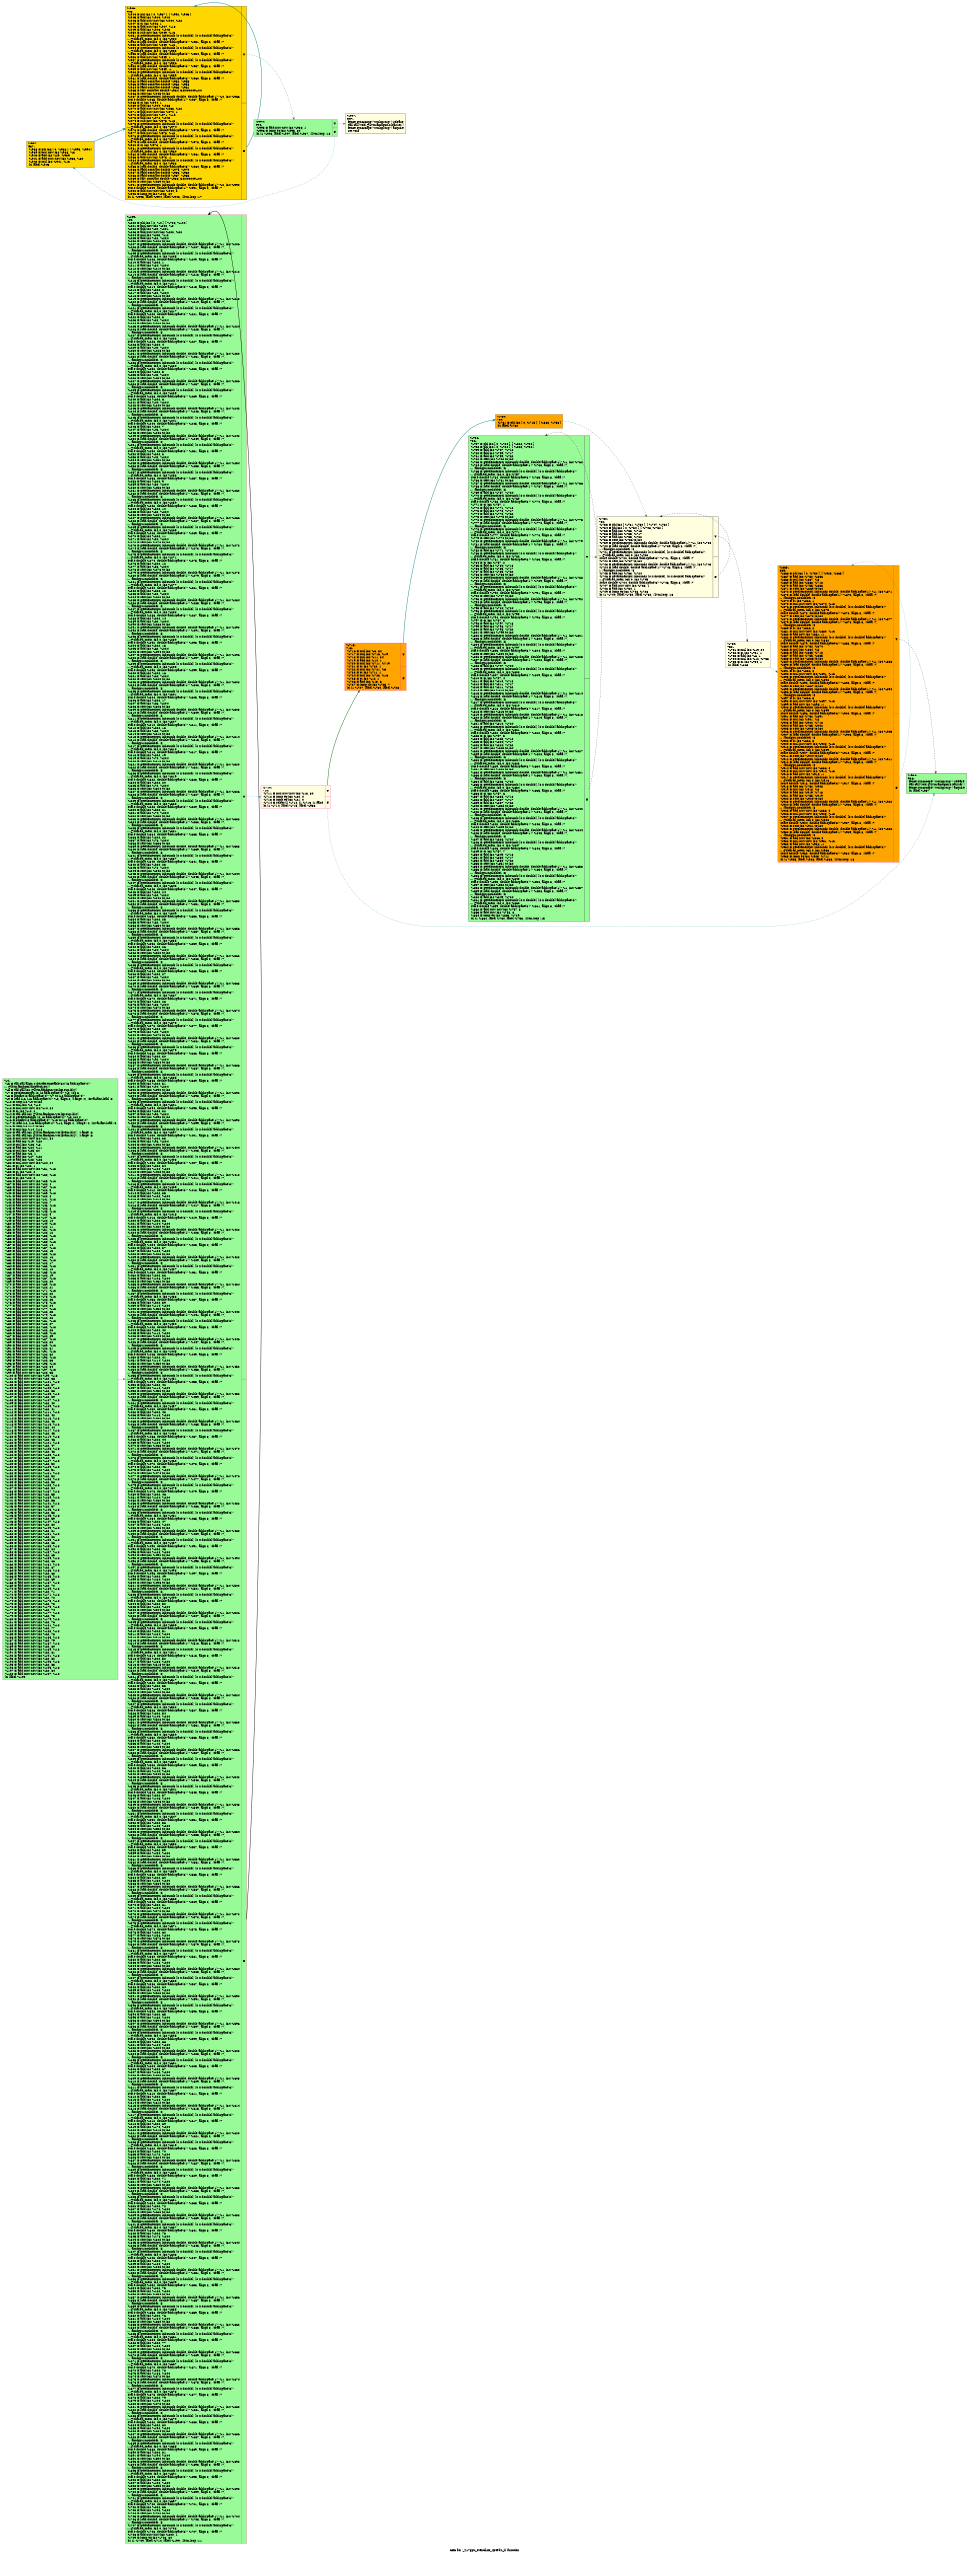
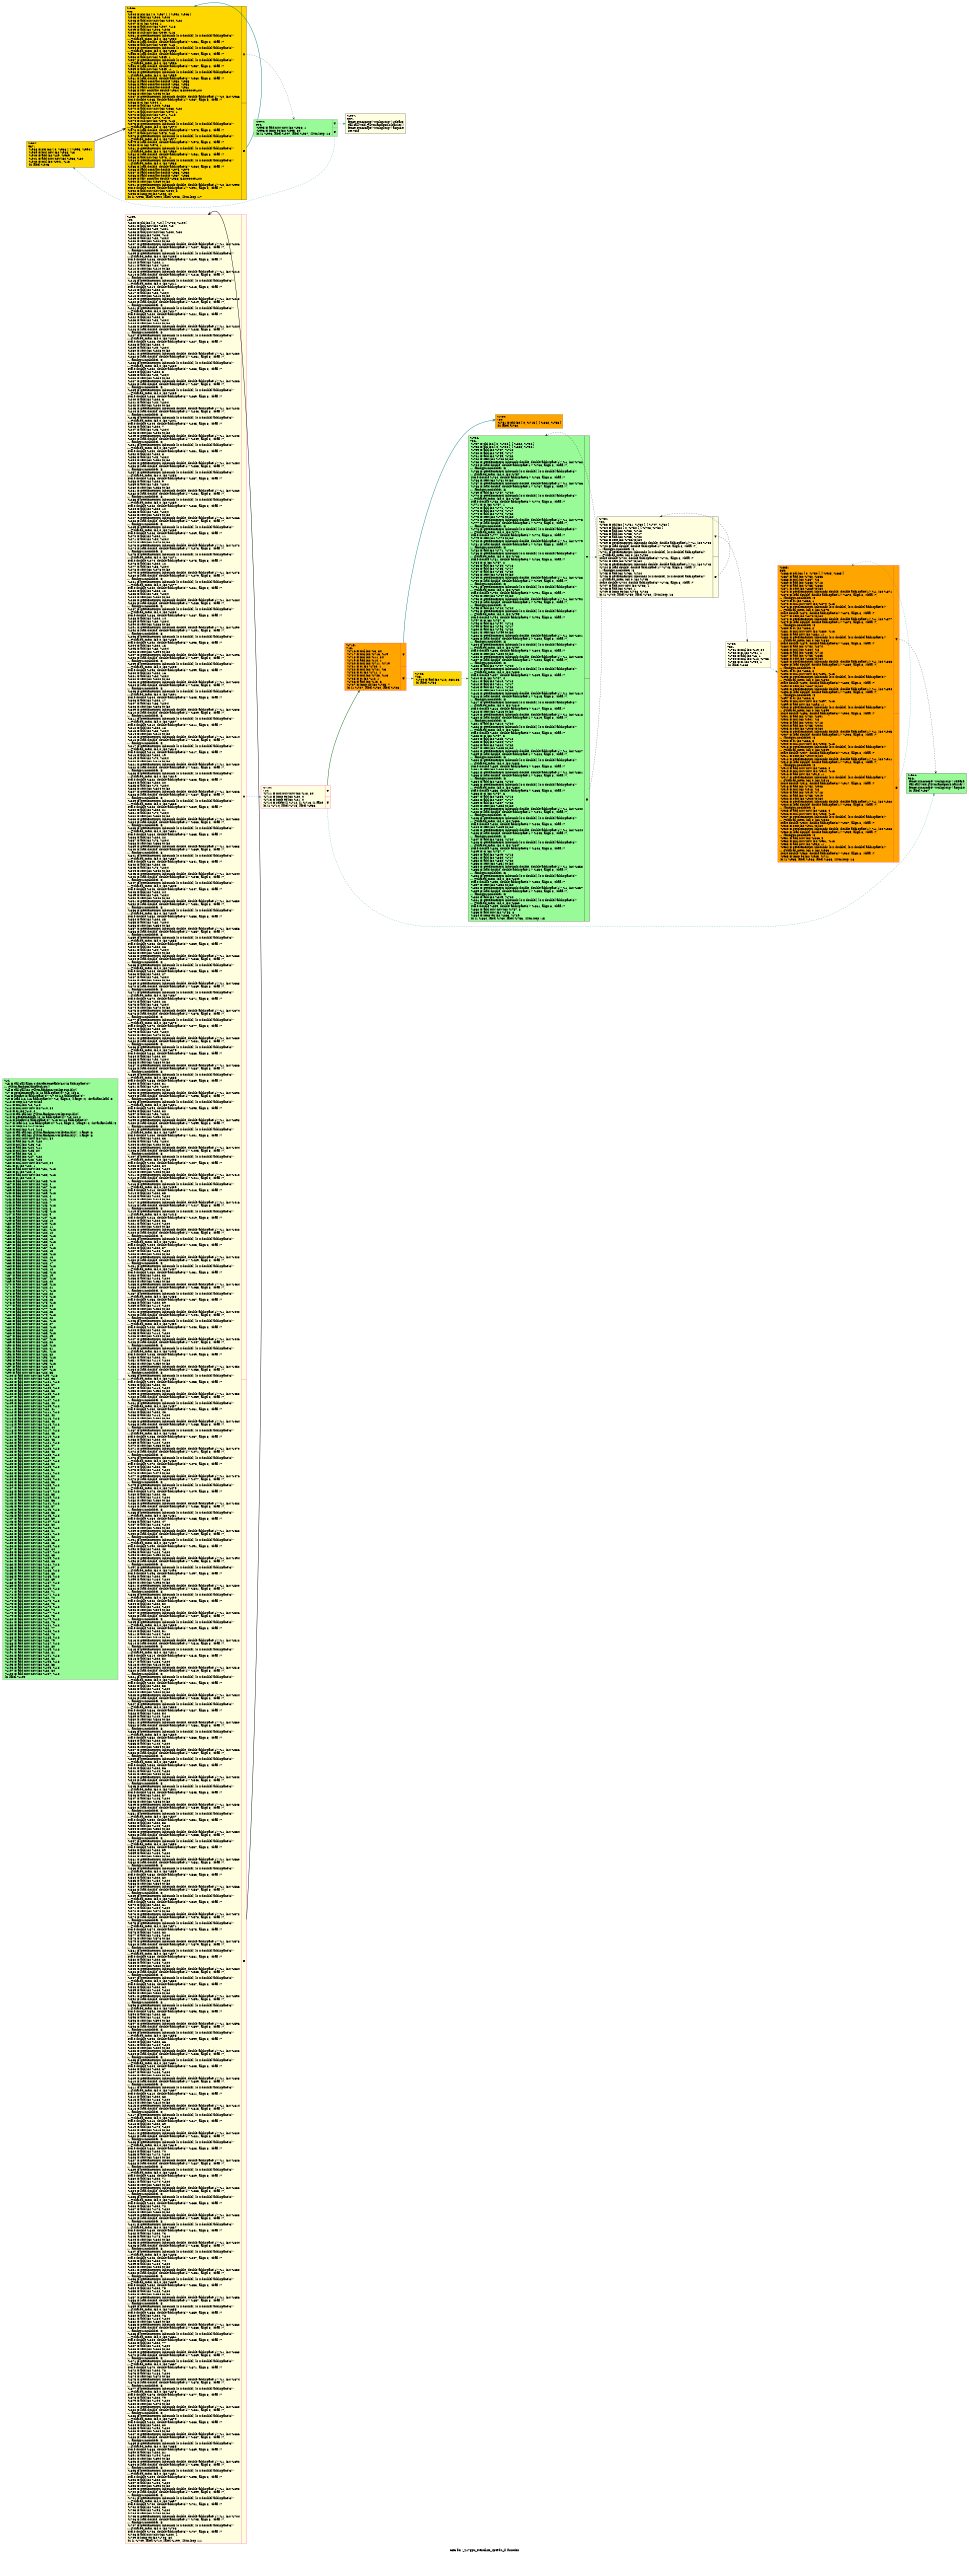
edge "%937:" -> "%943:": color teal -> black
edge "%730:" -> "%732:": removed
node "%728:": added
node "%199:": fillcolor palegreen -> lightyellow
